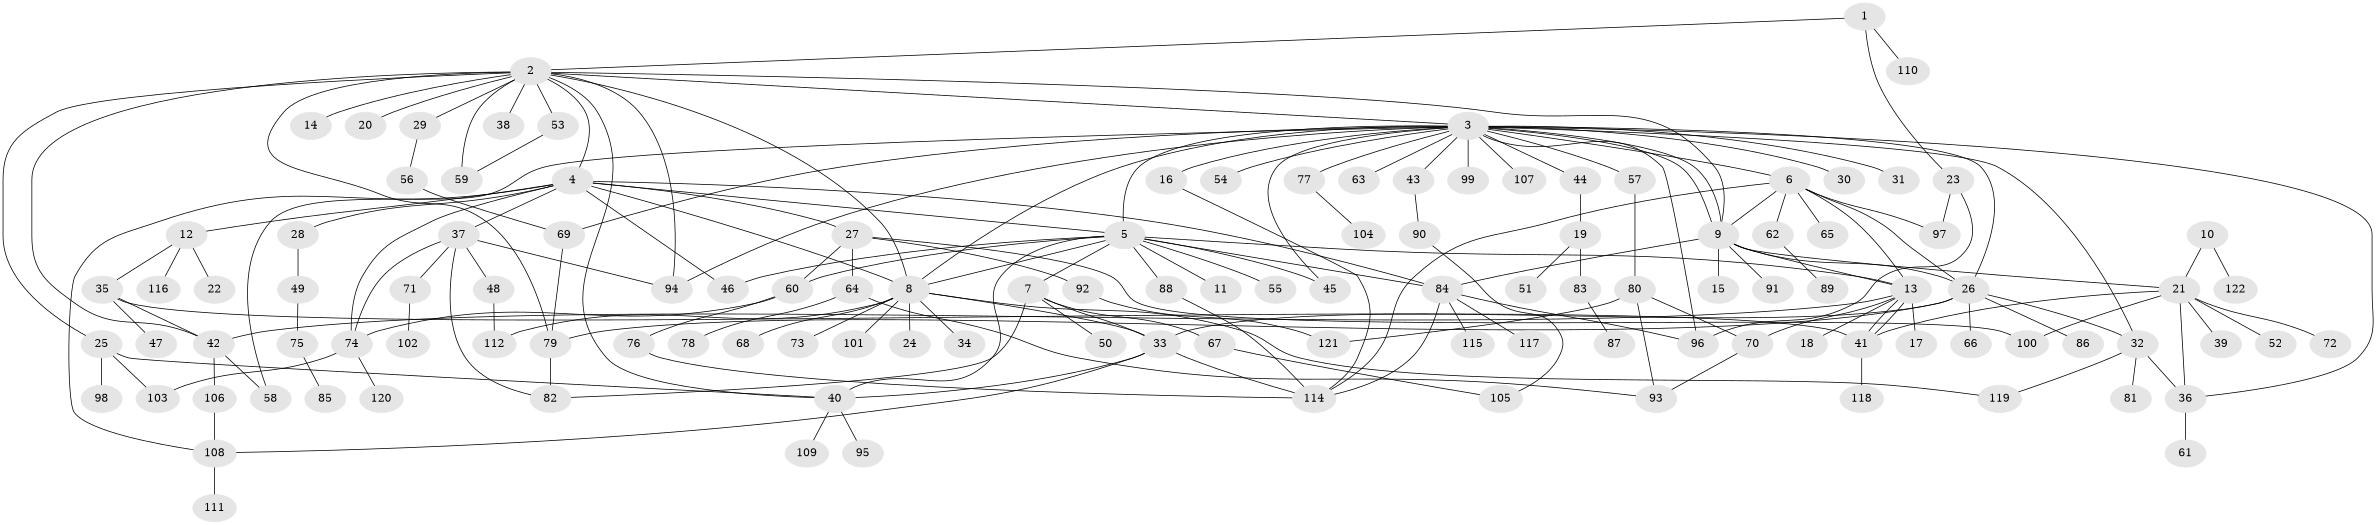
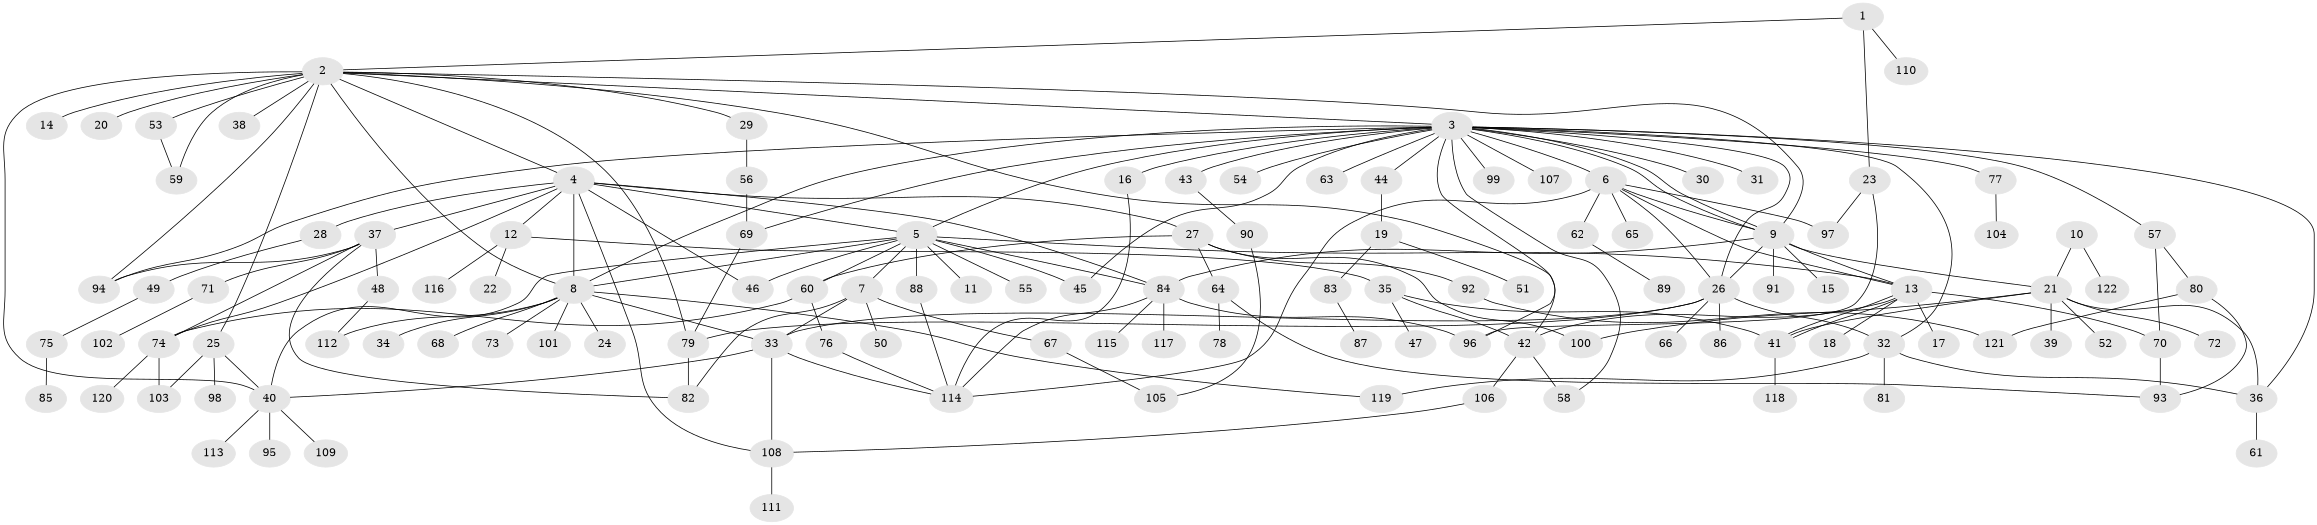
edge "80" -- "70": now "57" -- "70"
node "113": added
